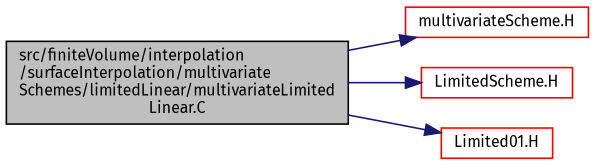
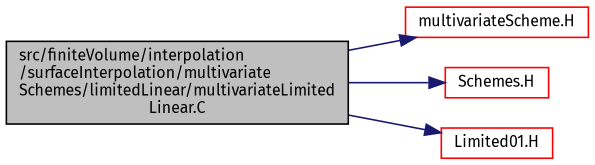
node "LimitedScheme.H": label "LimitedScheme.H" -> "Schemes.H"
